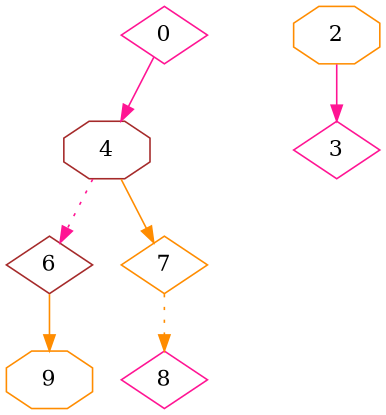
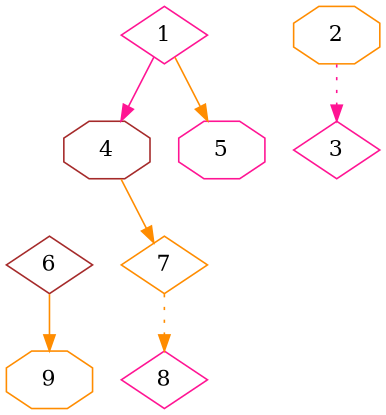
node "0": label "0" -> "1"
edge "2" -> "3": style solid -> dotted
node "5": added
edge "4" -> "6": removed
